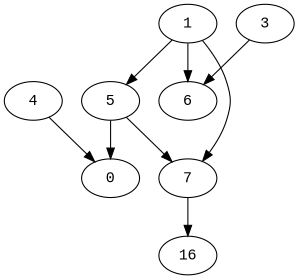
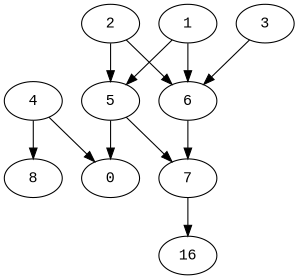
node "2": added
edge "1" -> "7": now "6" -> "7"
node "8": added
